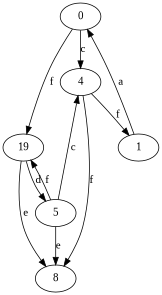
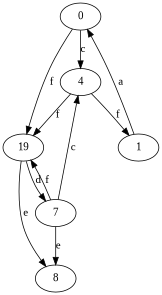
edge "4" -> "8": now "4" -> "19"
node "5": label "5" -> "7"
